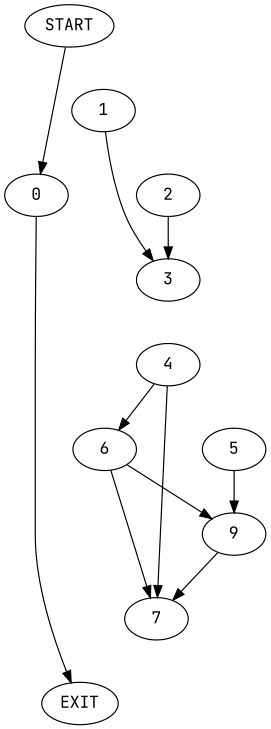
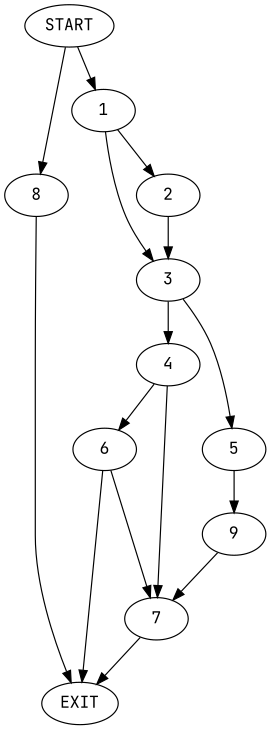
edge "START" -> "1": added
edge "1" -> "2": added
node "0": label "0" -> "8"
edge "3" -> "4": added
edge "3" -> "5": added
edge "6" -> "9": now "6" -> "EXIT"
edge "7" -> "EXIT": added
